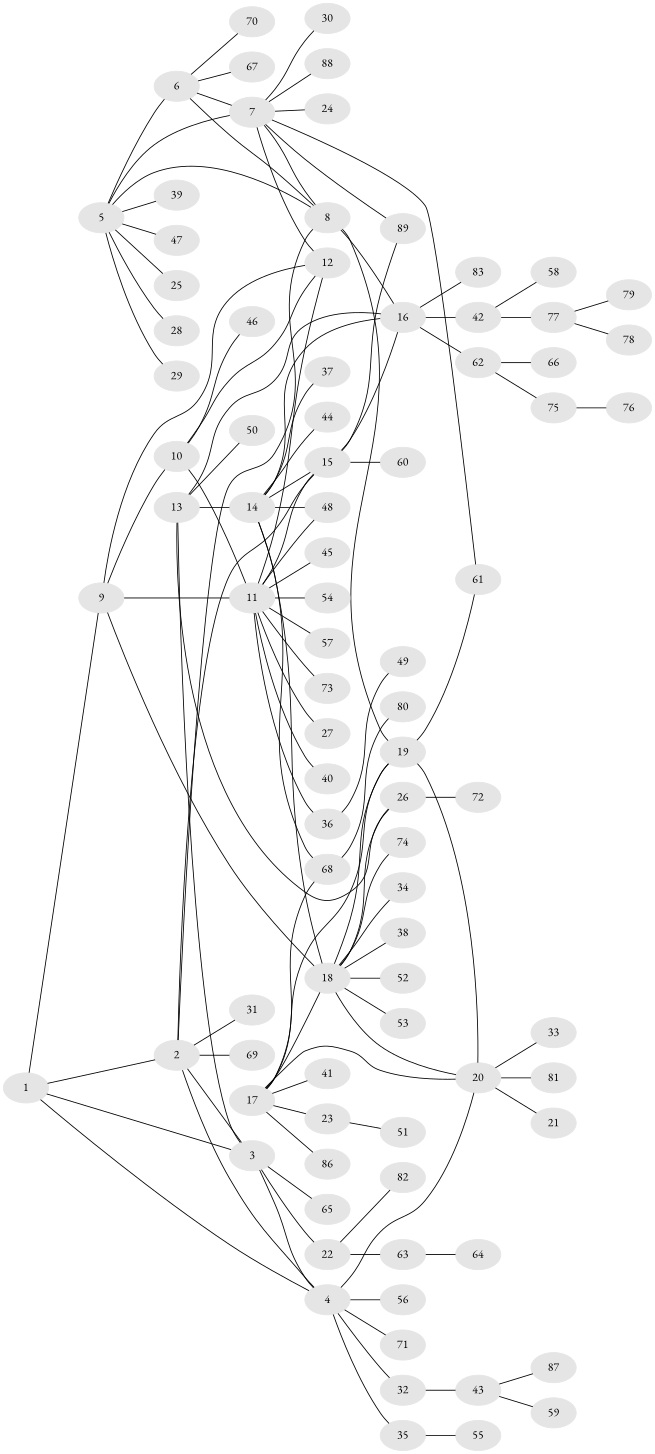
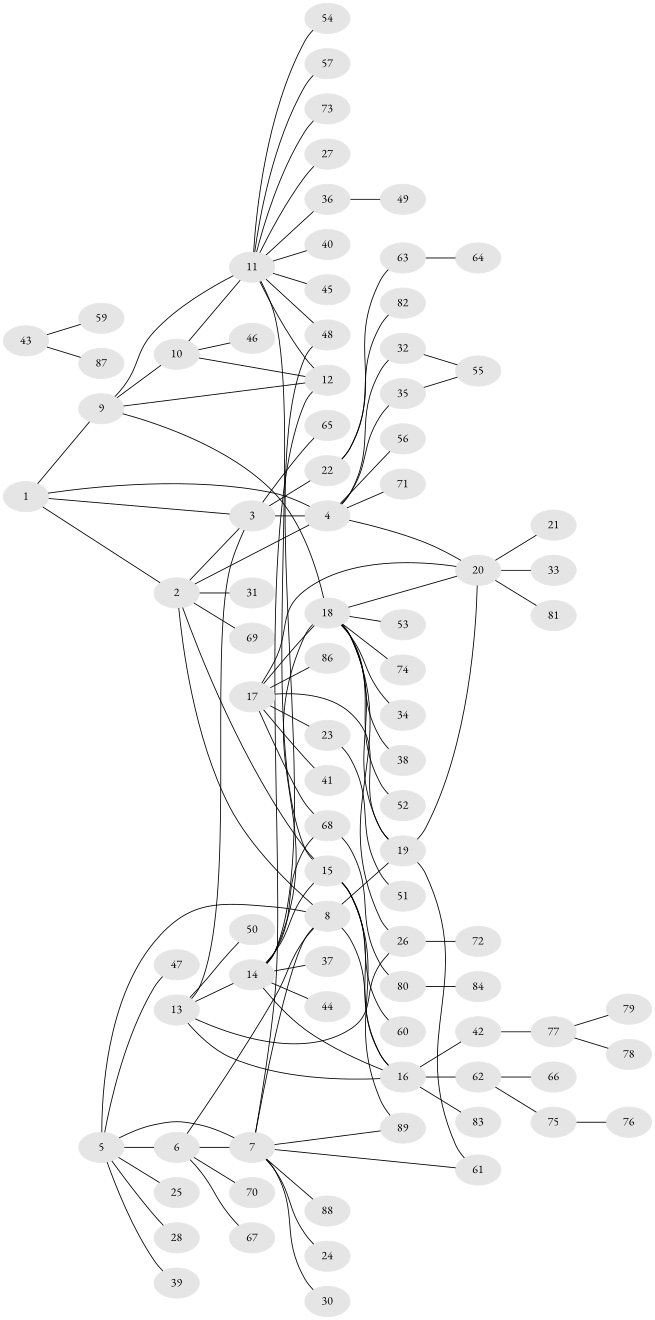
node "58": removed
node "29": removed
node "84": added
edge "32" -- "43": now "32" -- "55"
